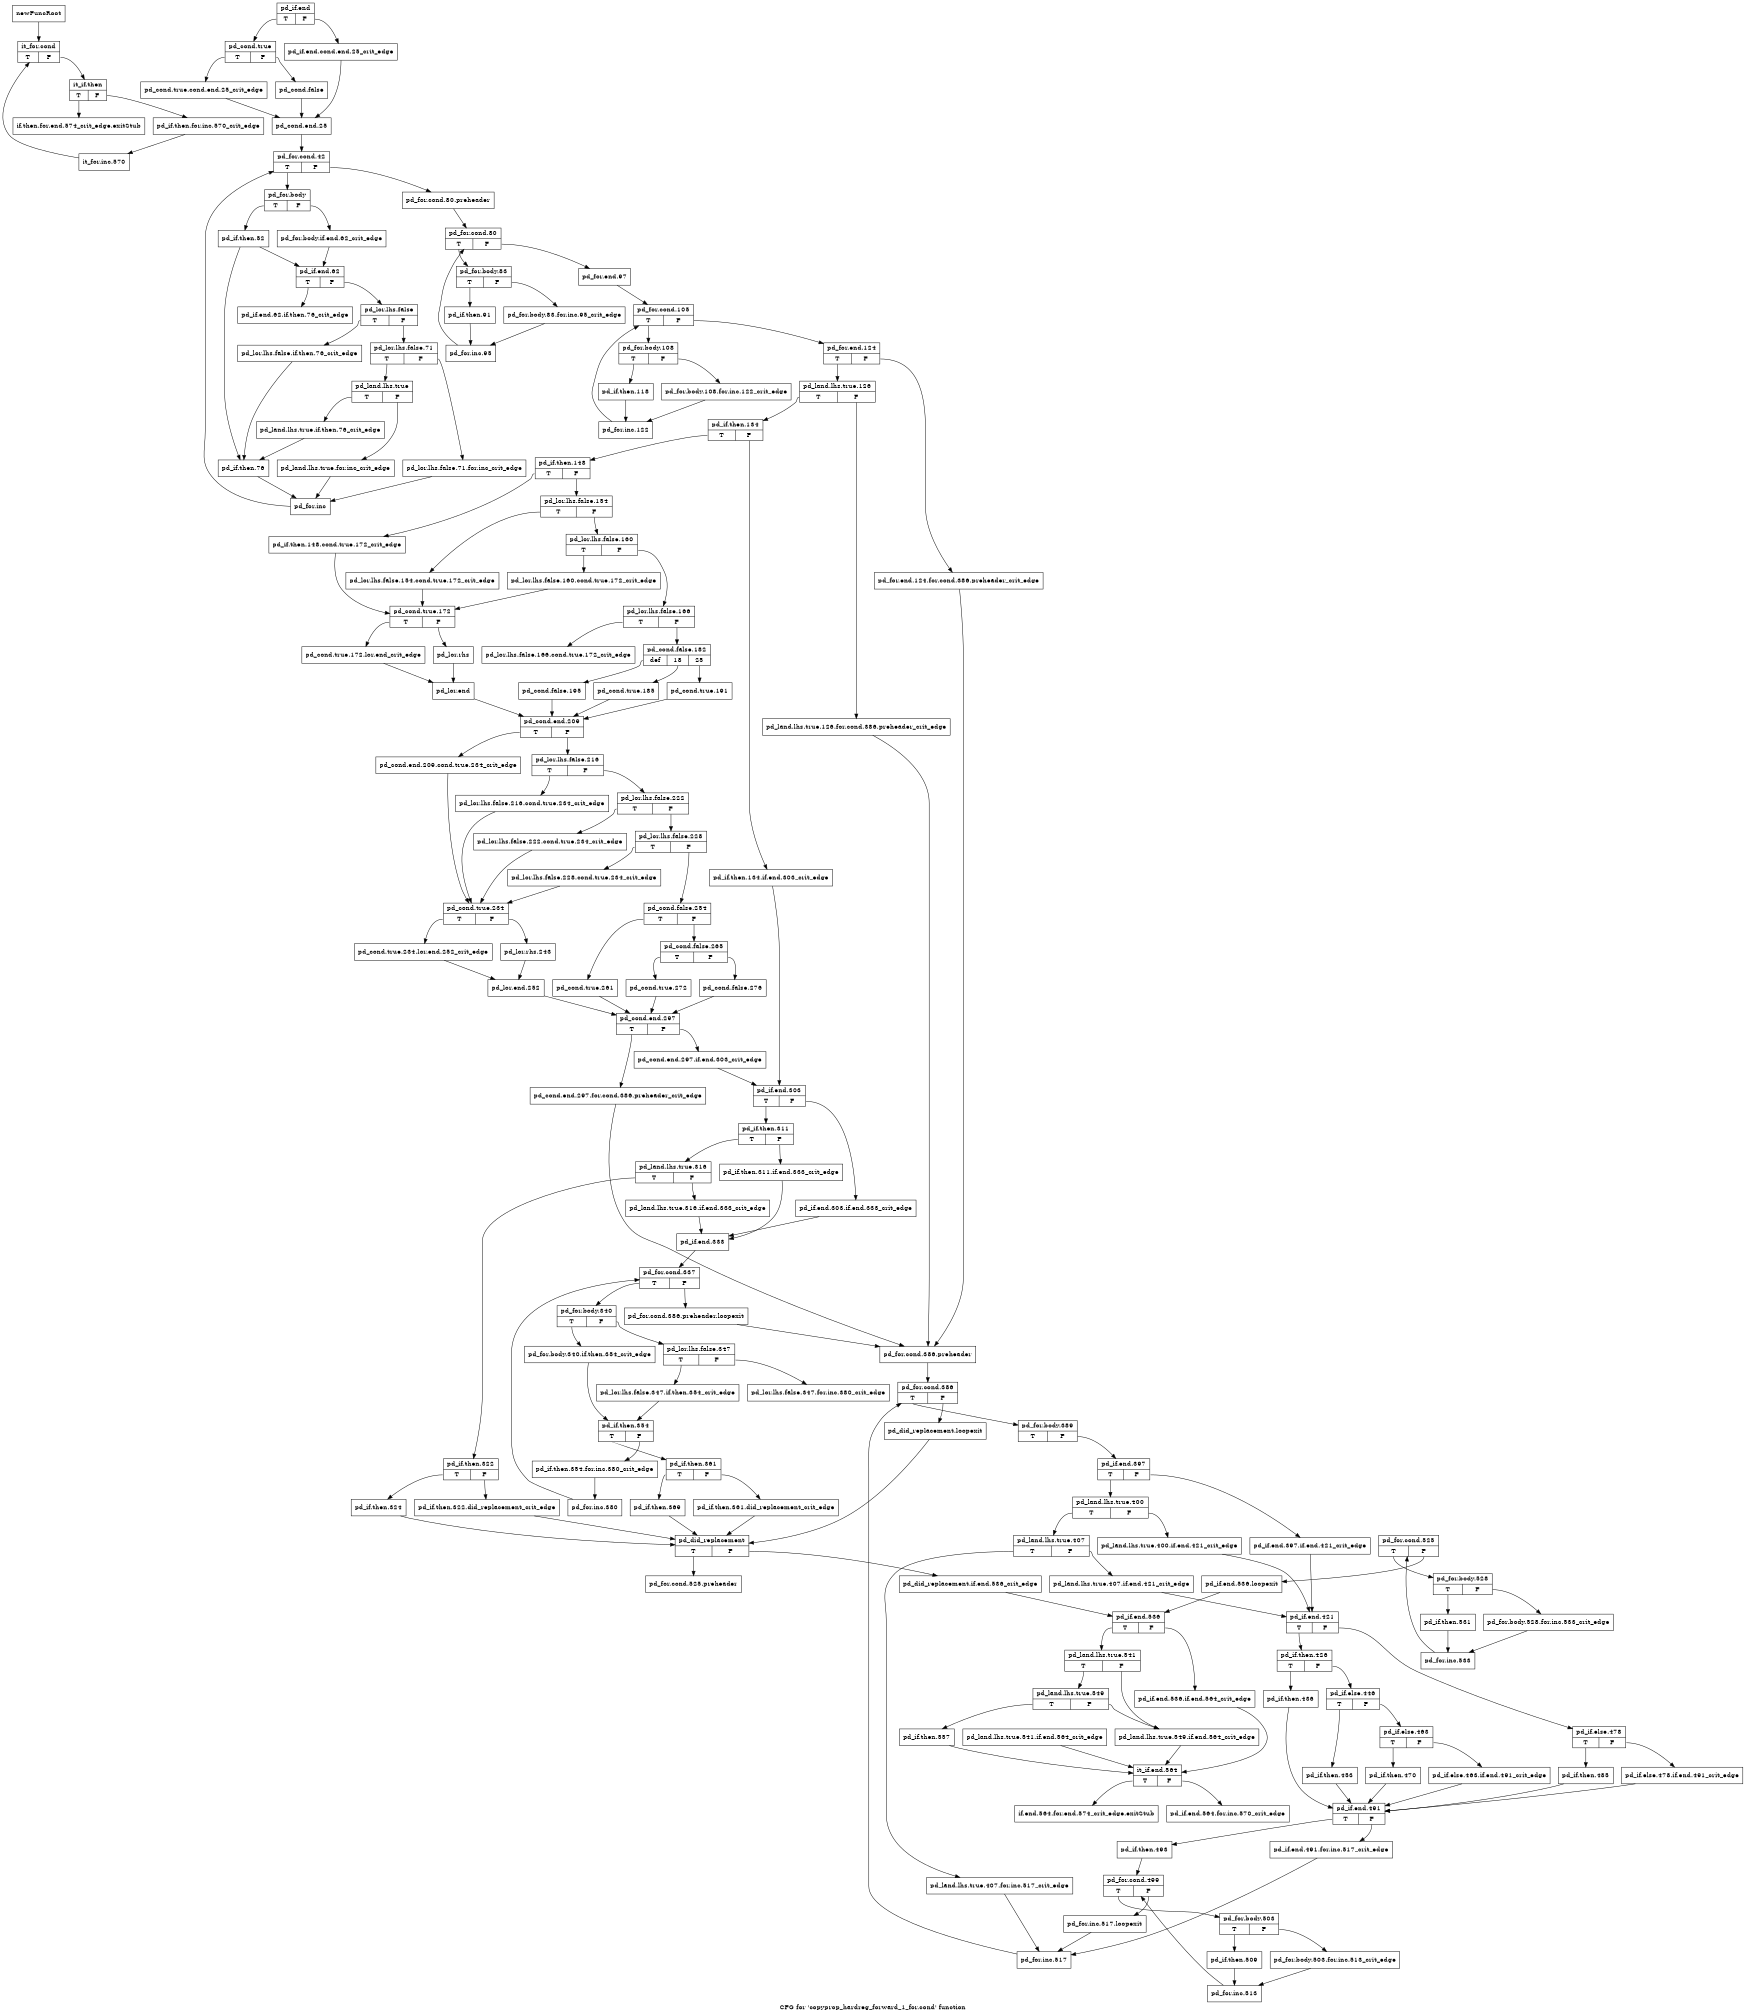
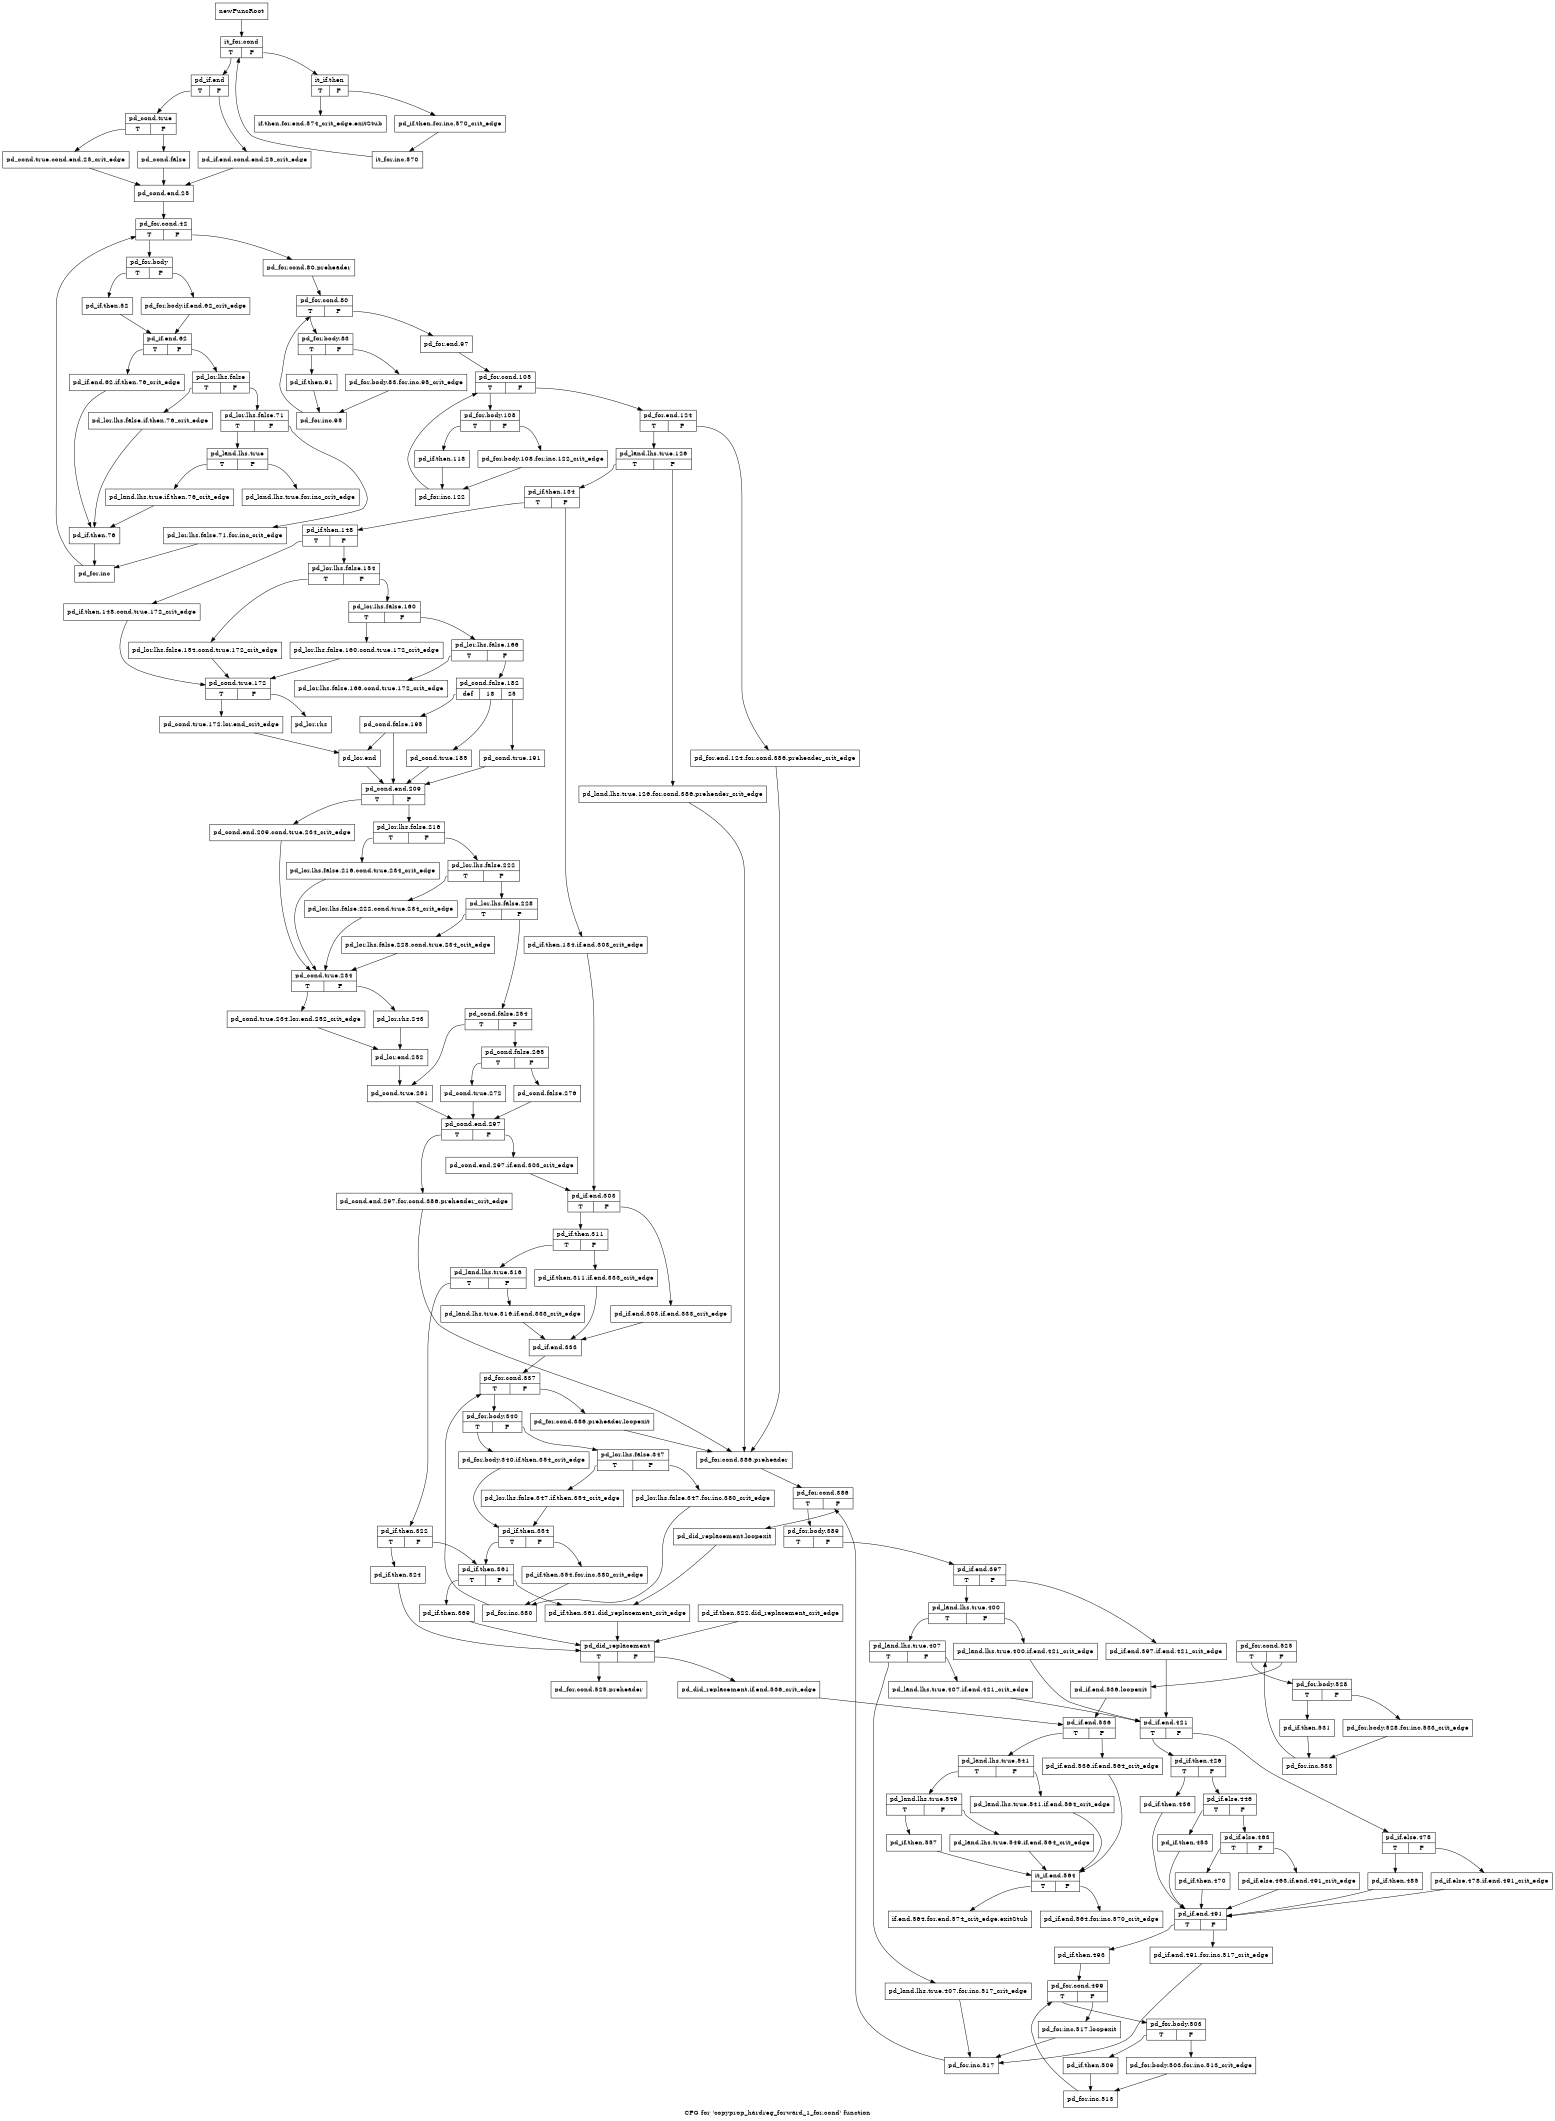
edge "it_for.cond" -> "pd_if.end": added
edge "pd_if.then.52" -> "pd_if.then.76": now "pd_if.end.62.if.then.76_crit_edge" -> "pd_if.then.76"
edge "pd_land.lhs.true.for.inc_crit_edge" -> "pd_for.inc": removed
edge "pd_lor.rhs" -> "pd_lor.end": now "pd_cond.false.195" -> "pd_lor.end"
edge "pd_lor.end.252" -> "pd_cond.end.297": now "pd_lor.end.252" -> "pd_cond.true.261"
edge "pd_if.then.322" -> "pd_if.then.322.did_replacement_crit_edge": now "pd_if.then.322" -> "pd_if.then.361"
edge "pd_did_replacement.loopexit" -> "pd_did_replacement": now "pd_did_replacement.loopexit" -> "pd_if.then.361.did_replacement_crit_edge"
edge "pd_lor.lhs.false.347.for.inc.380_crit_edge" -> "pd_for.inc.380": added
edge "pd_land.lhs.true.541" -> "pd_land.lhs.true.549.if.end.564_crit_edge": now "pd_land.lhs.true.541" -> "pd_land.lhs.true.541.if.end.564_crit_edge"
